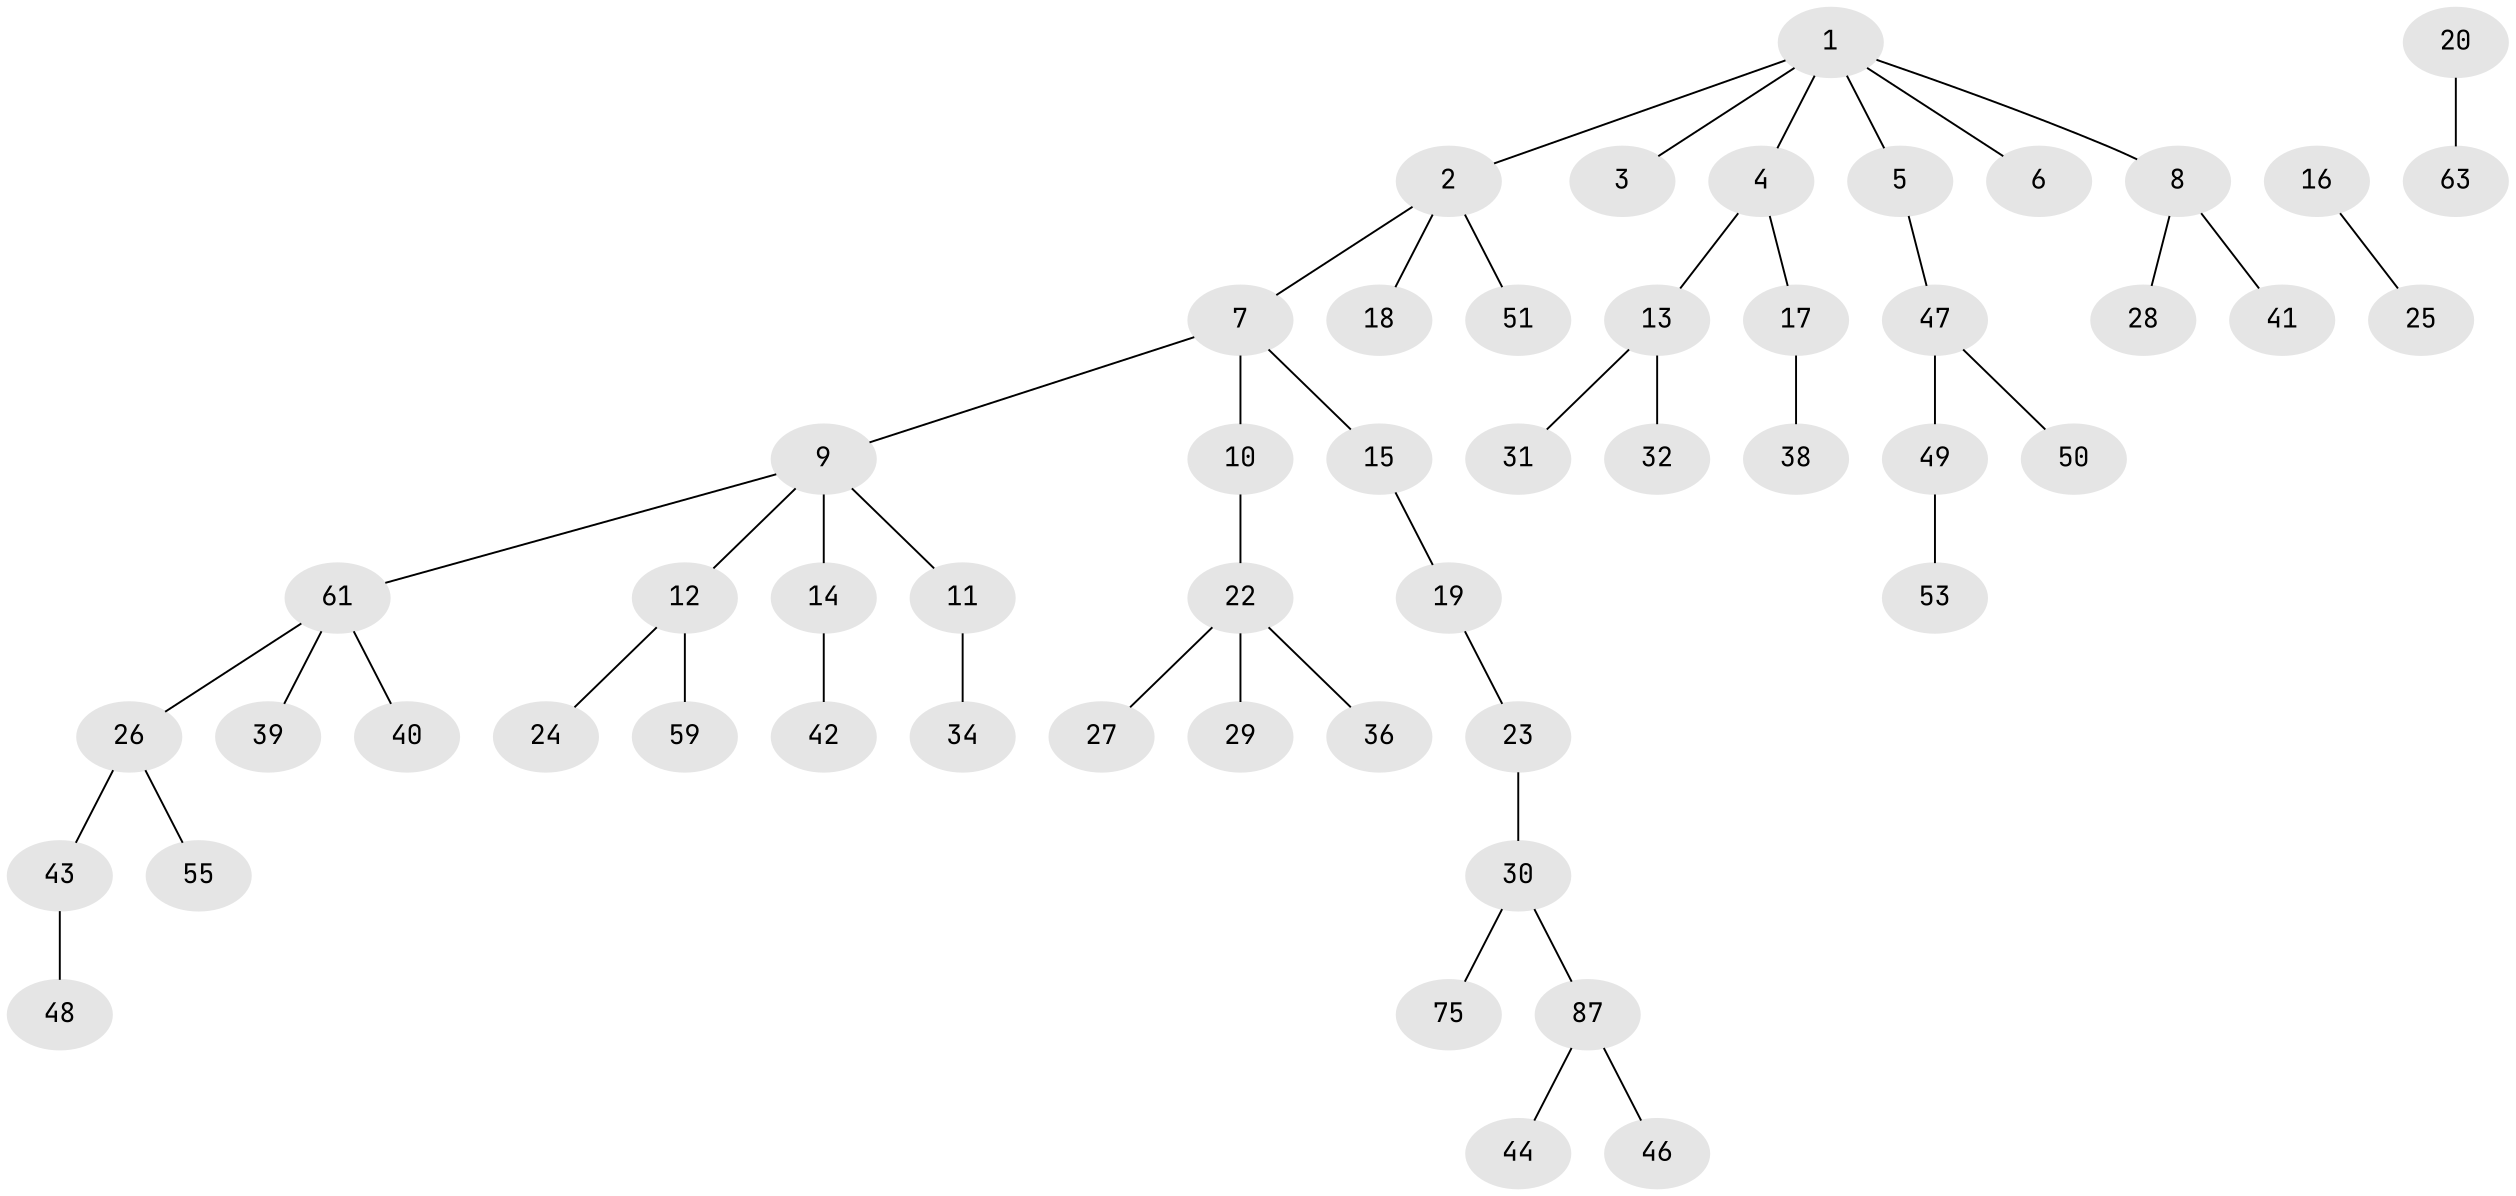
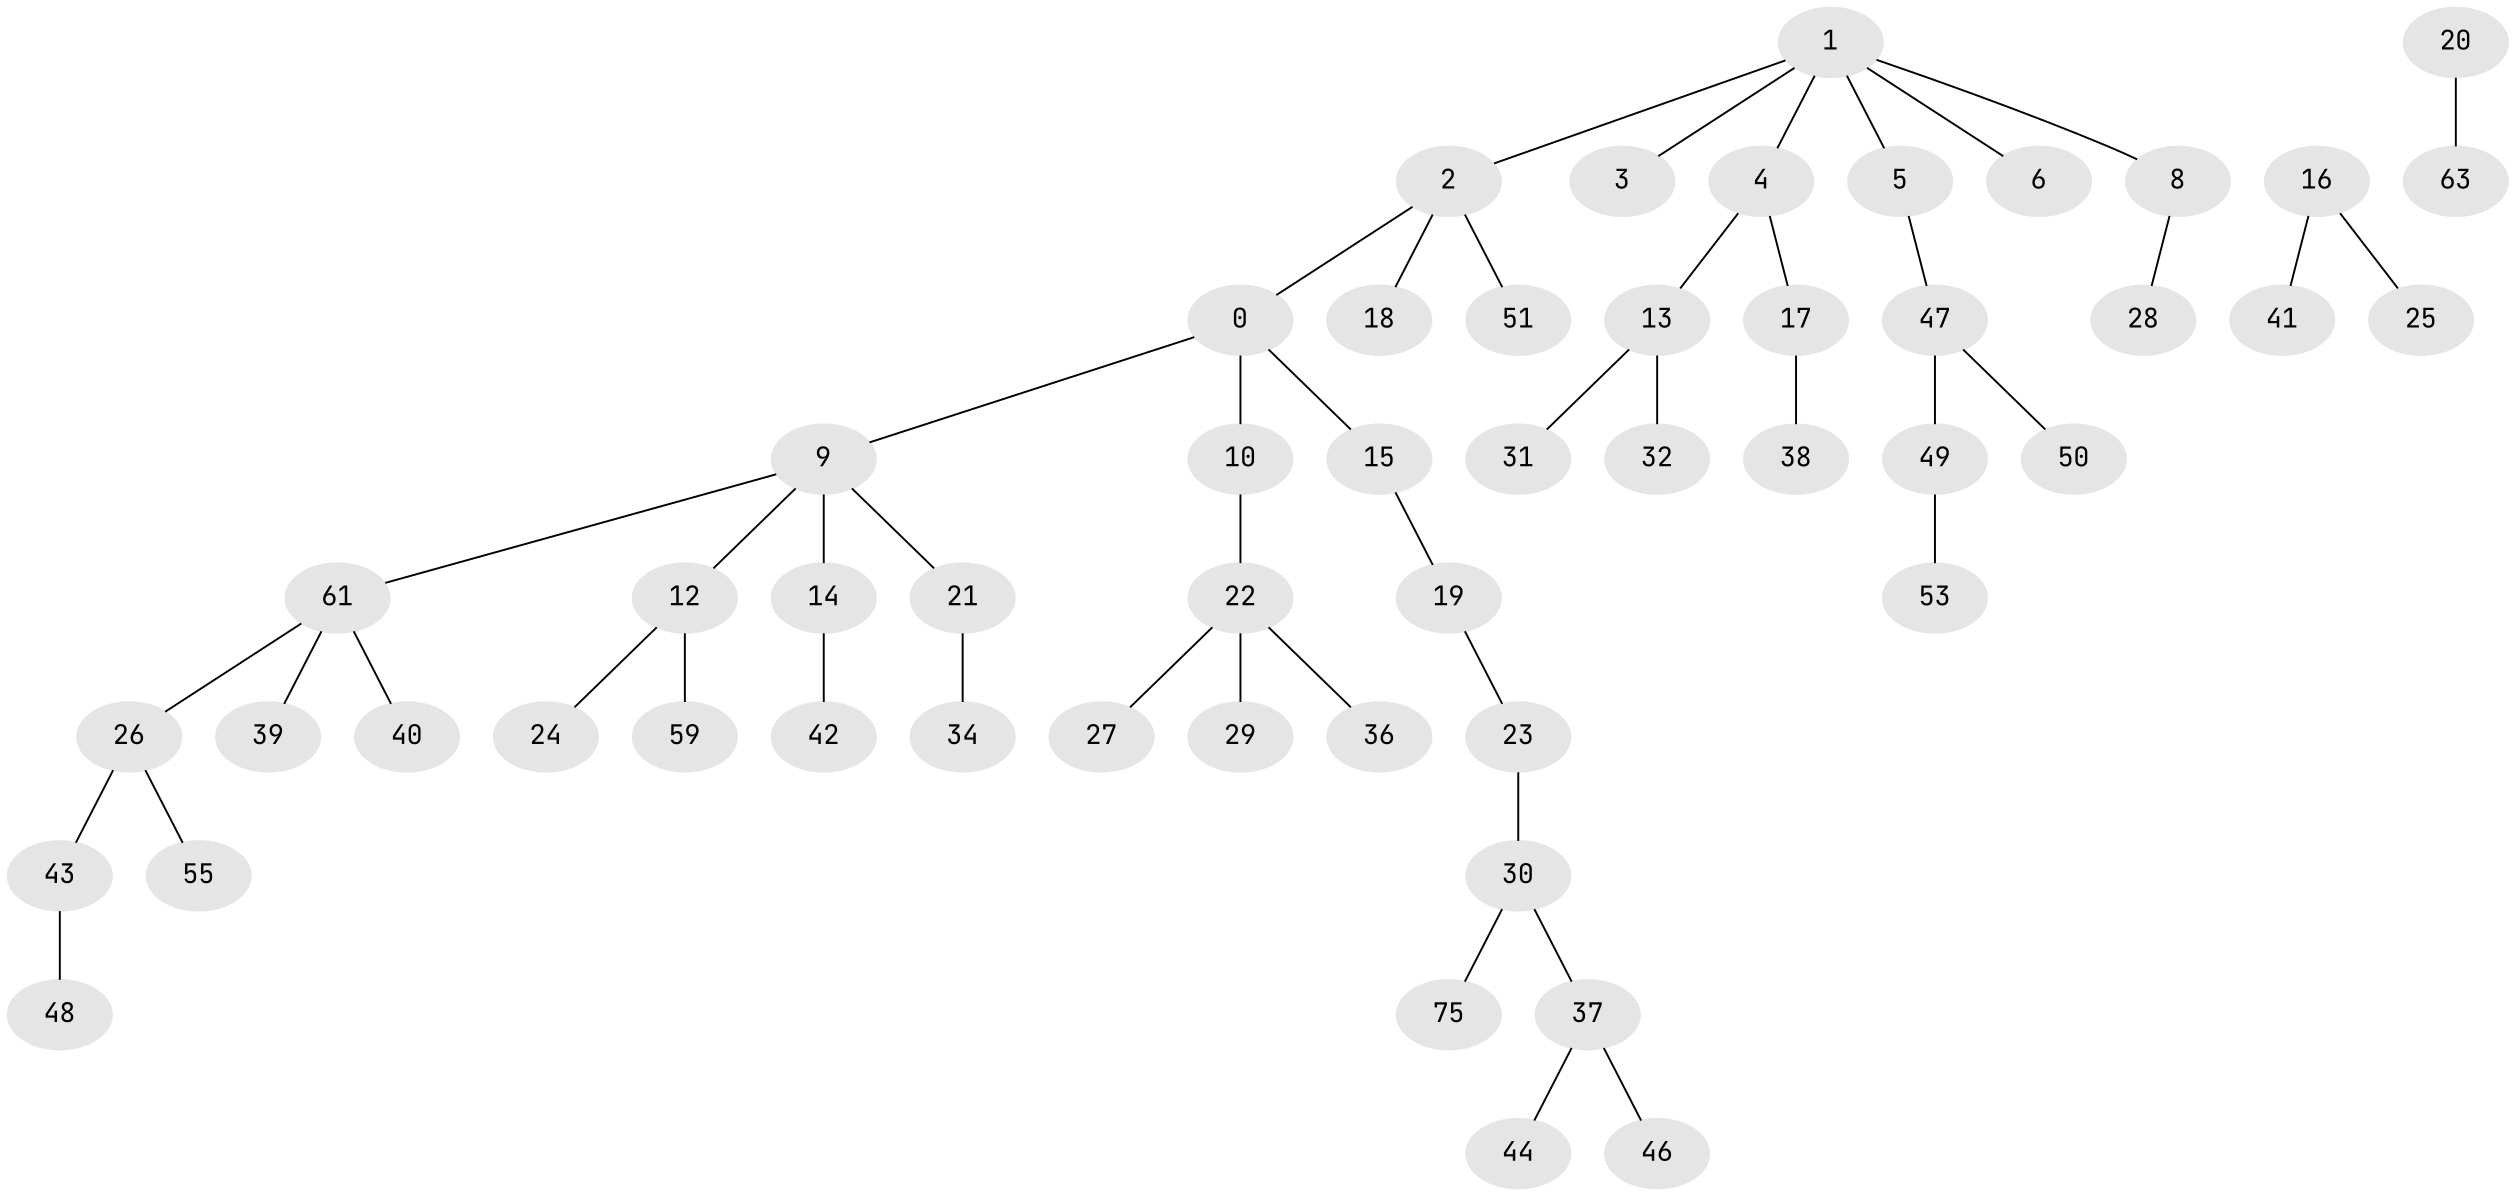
edge "8" -- "41": now "16" -- "41"
node "7": label "7" -> "0"
node "11": label "11" -> "21"
node "87": label "87" -> "37"
